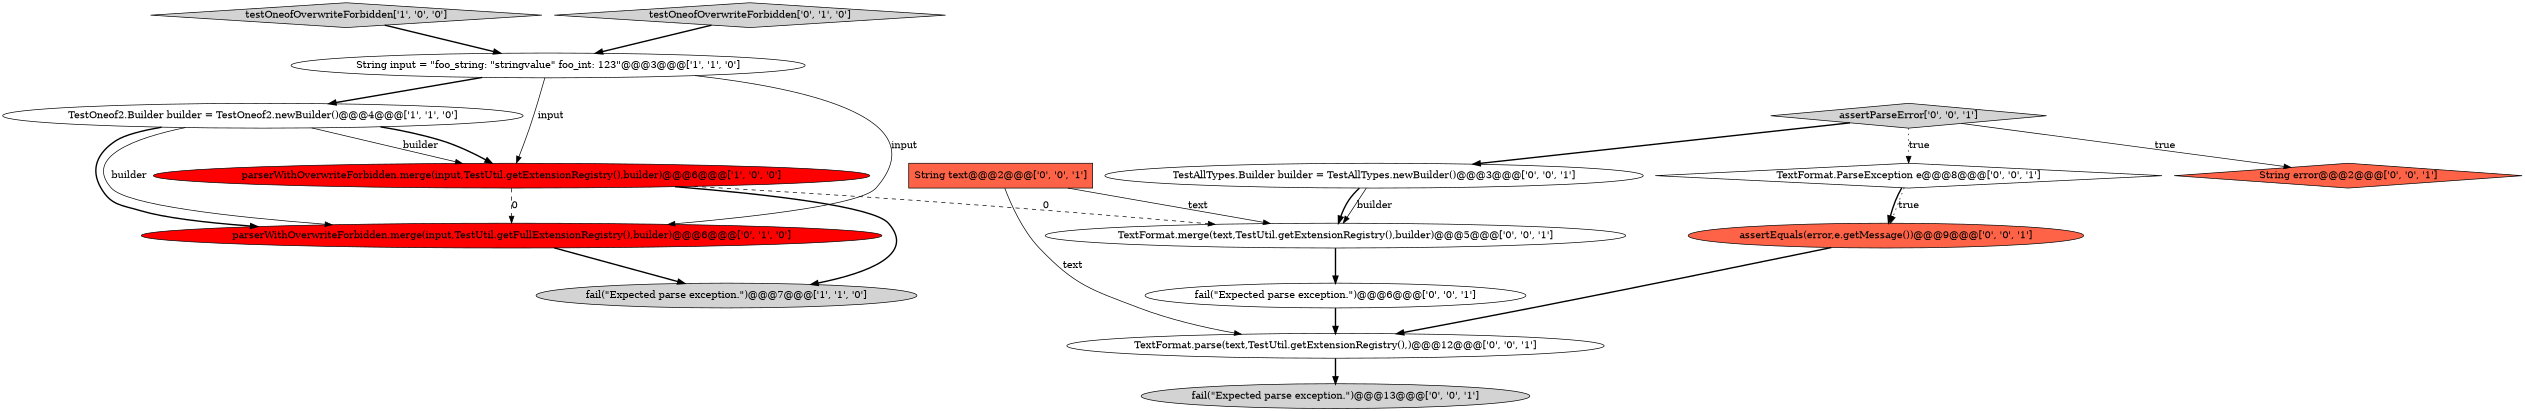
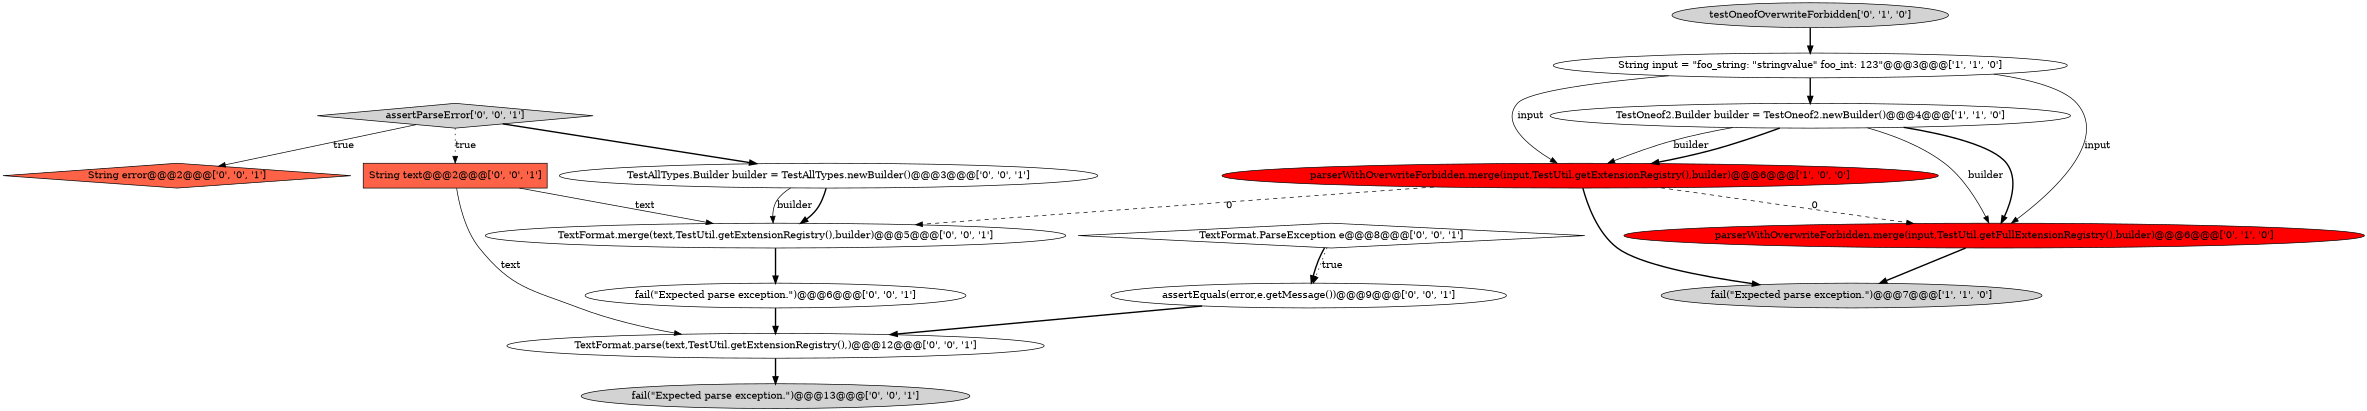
node "testOneofOverwriteForbidden['1', '0', '0']": removed
node "testOneofOverwriteForbidden['0', '1', '0']": shape diamond -> ellipse
edge "assertParseError['0', '0', '1']" -> "TextFormat.ParseException e@@@8@@@['0', '0', '1']": now "assertParseError['0', '0', '1']" -> "String text@@@2@@@['0', '0', '1']"
node "assertEquals(error,e.getMessage())@@@9@@@['0', '0', '1']": fillcolor tomato -> white
